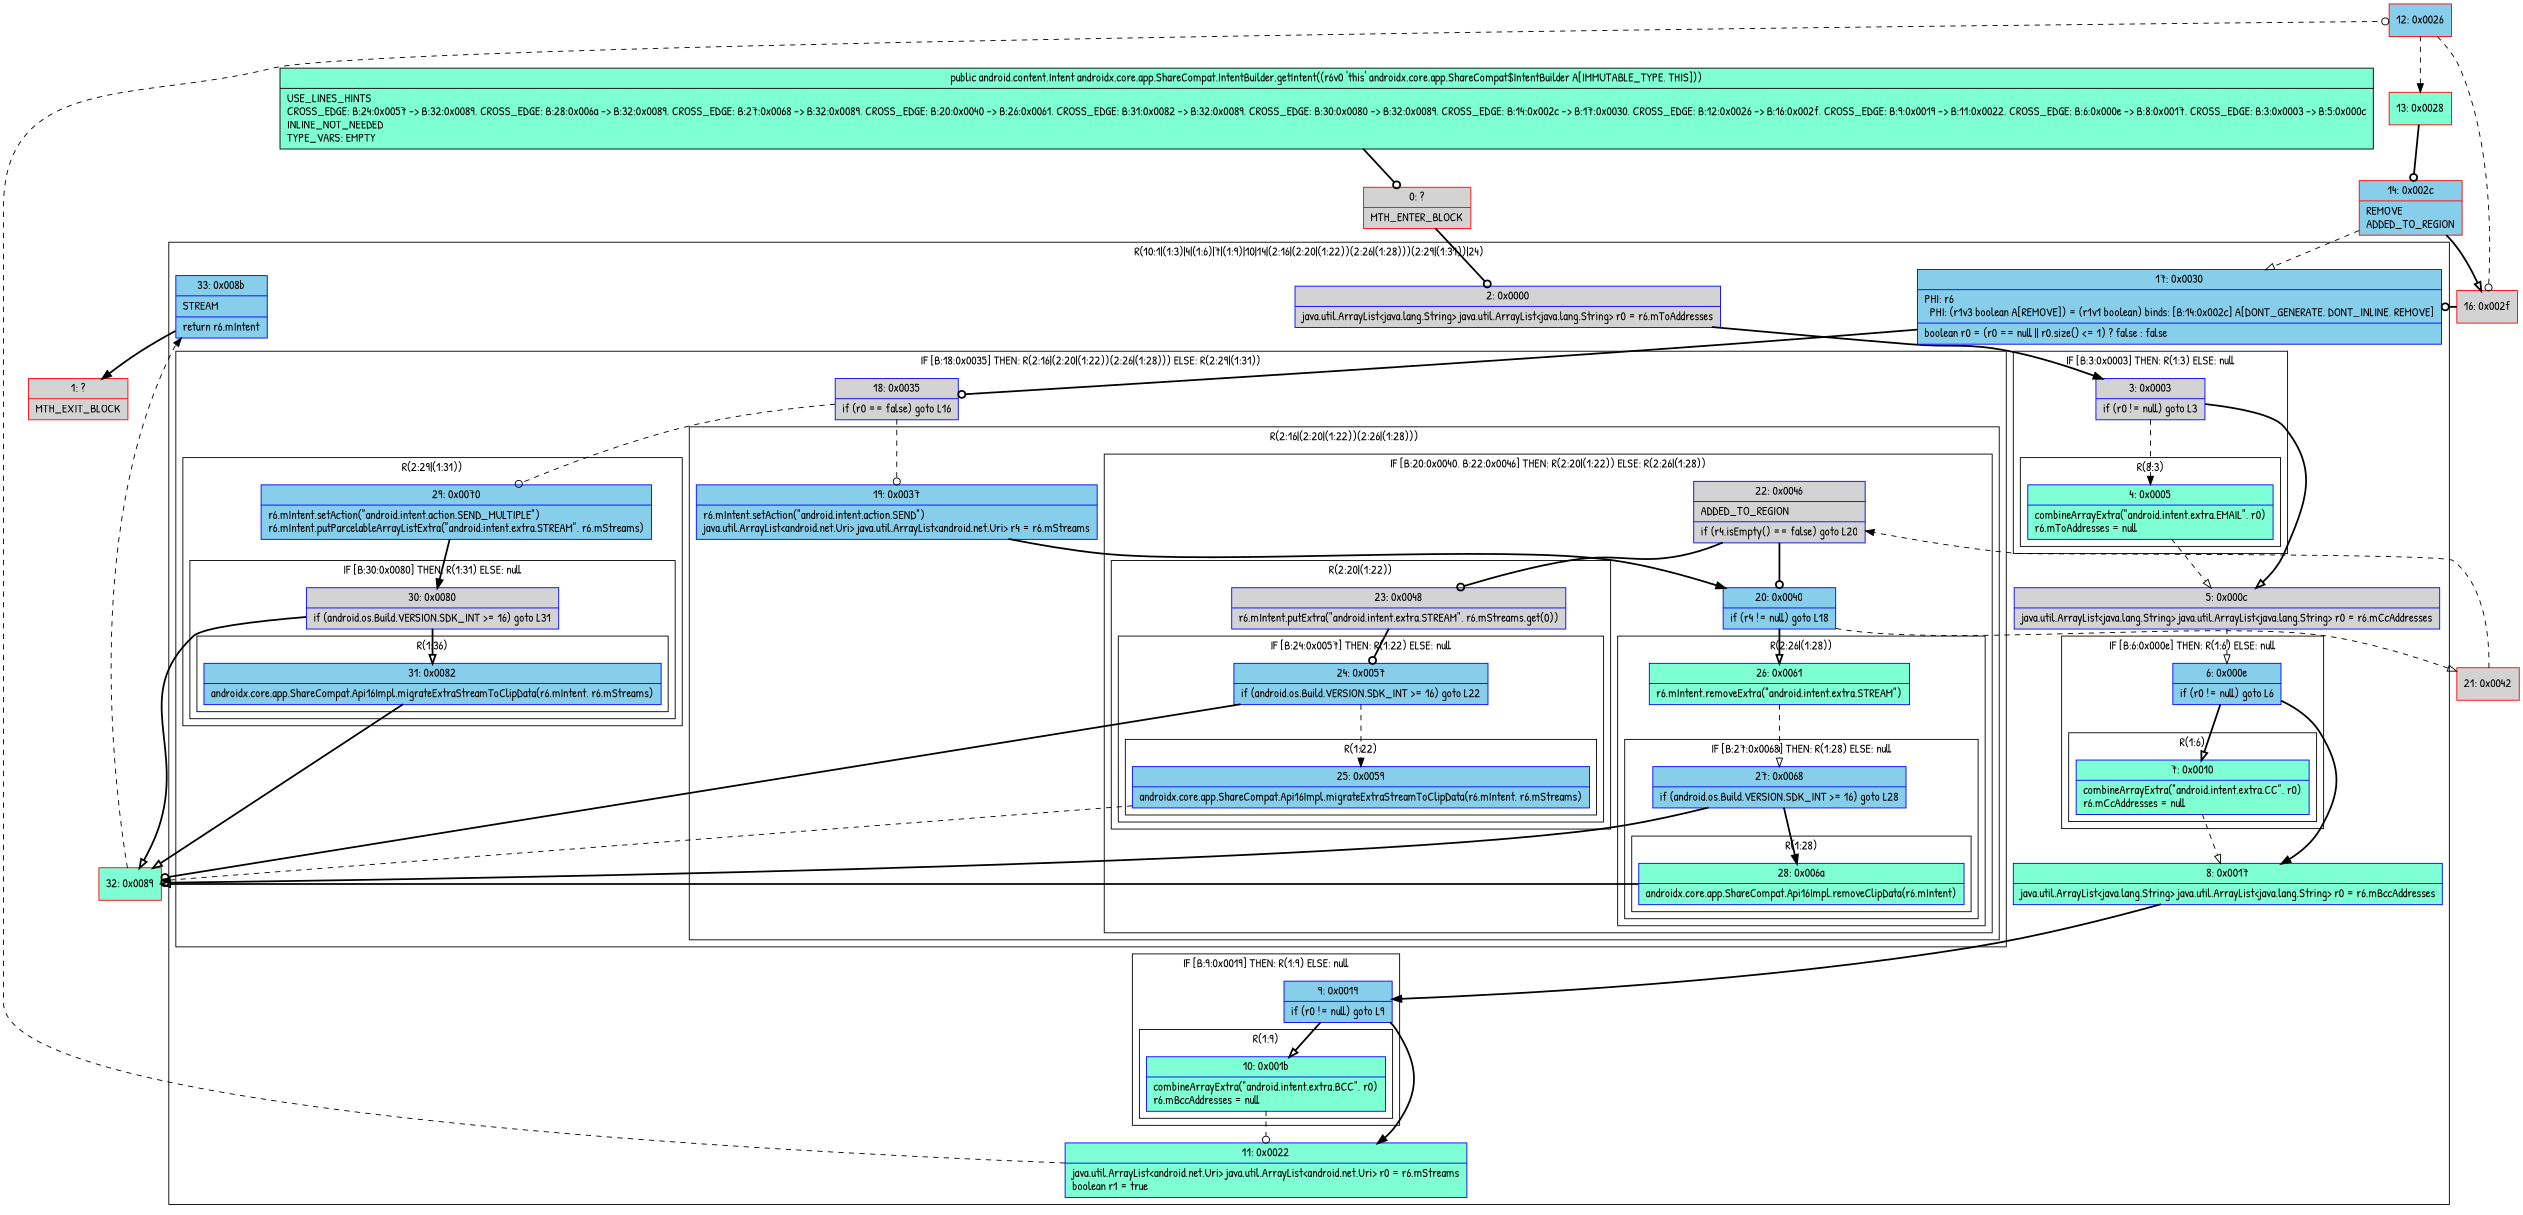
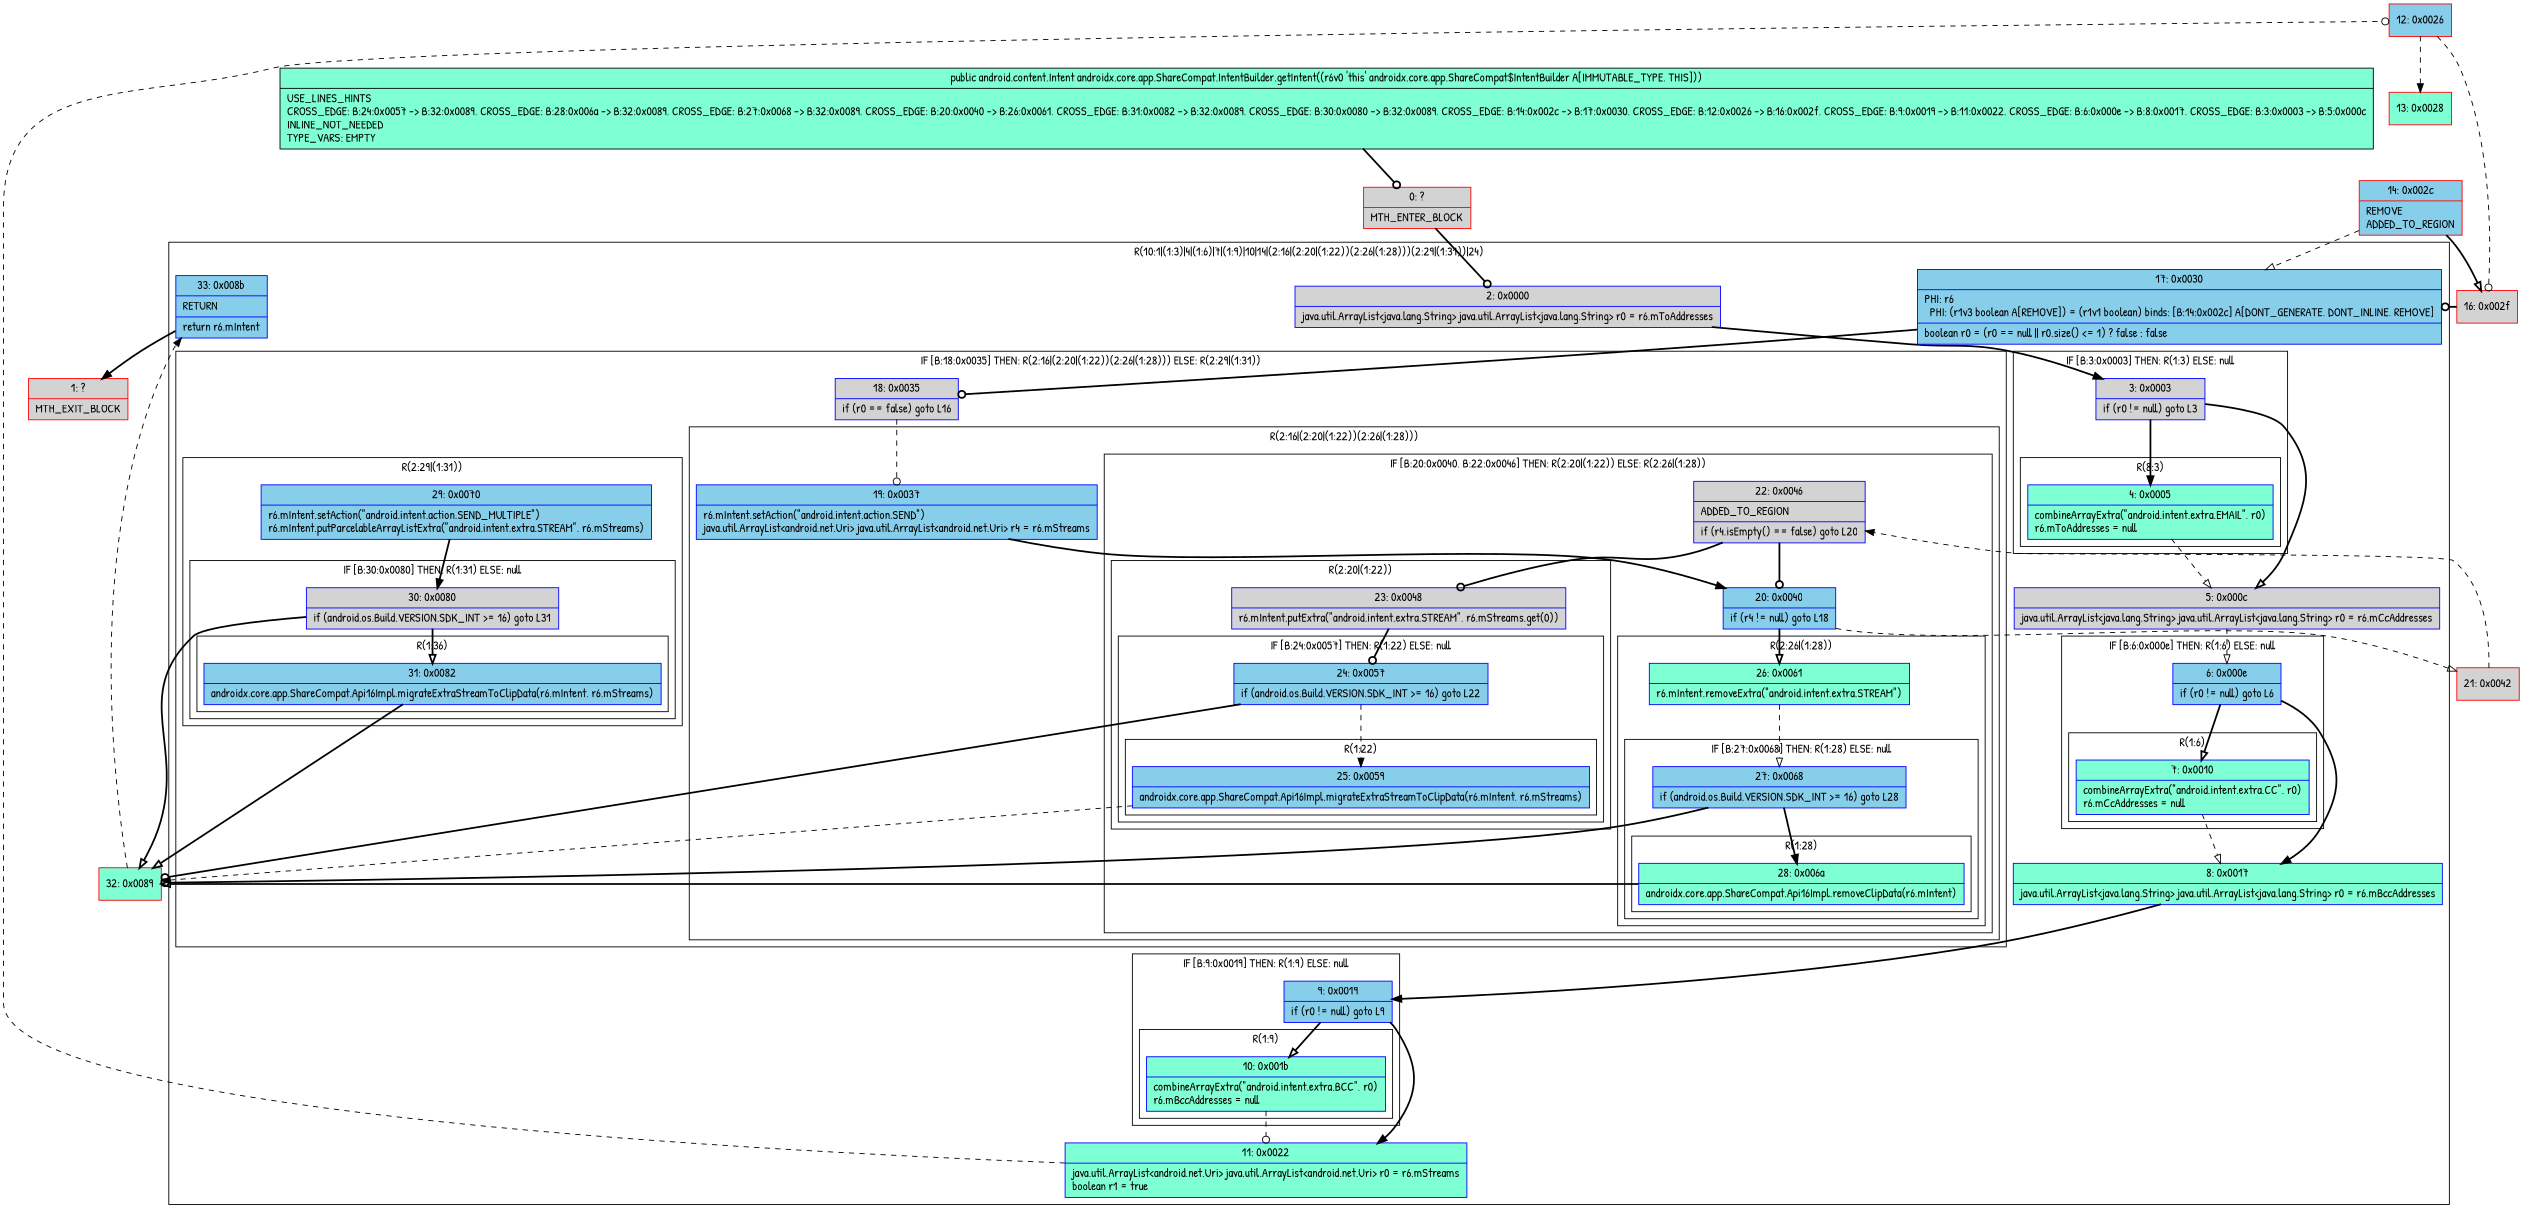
edge "13: 0x0028" -> "14: 0x002c": removed
node "33: 0x008b": text "STREAM" -> "RETURN"
edge "18: 0x0035" -> "29: 0x0070": removed
edge "3: 0x0003" -> "4: 0x0005": style dashed -> bold
